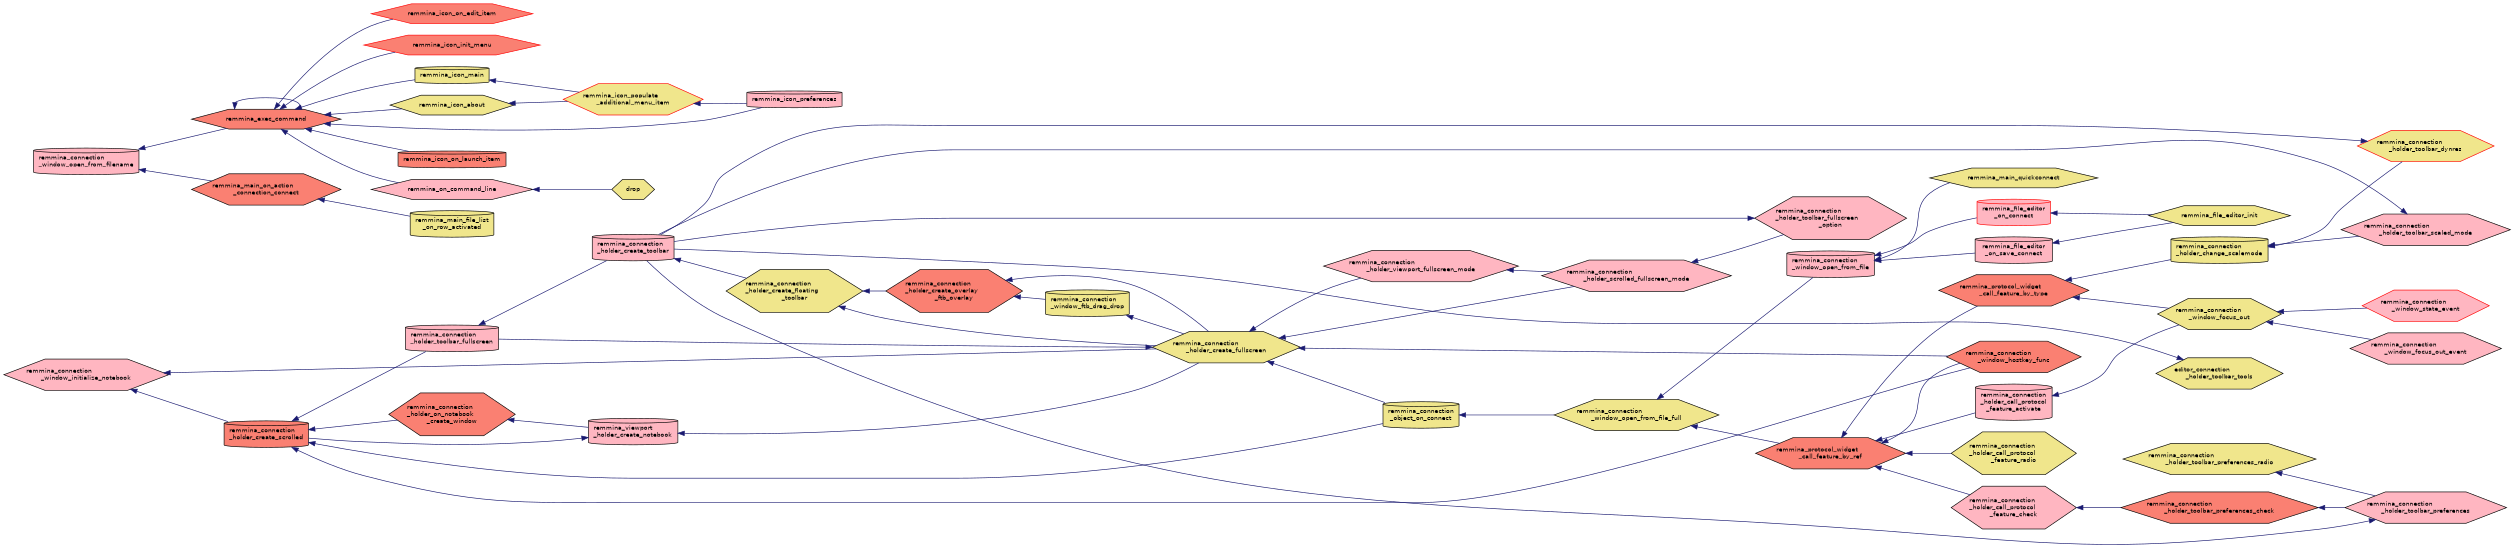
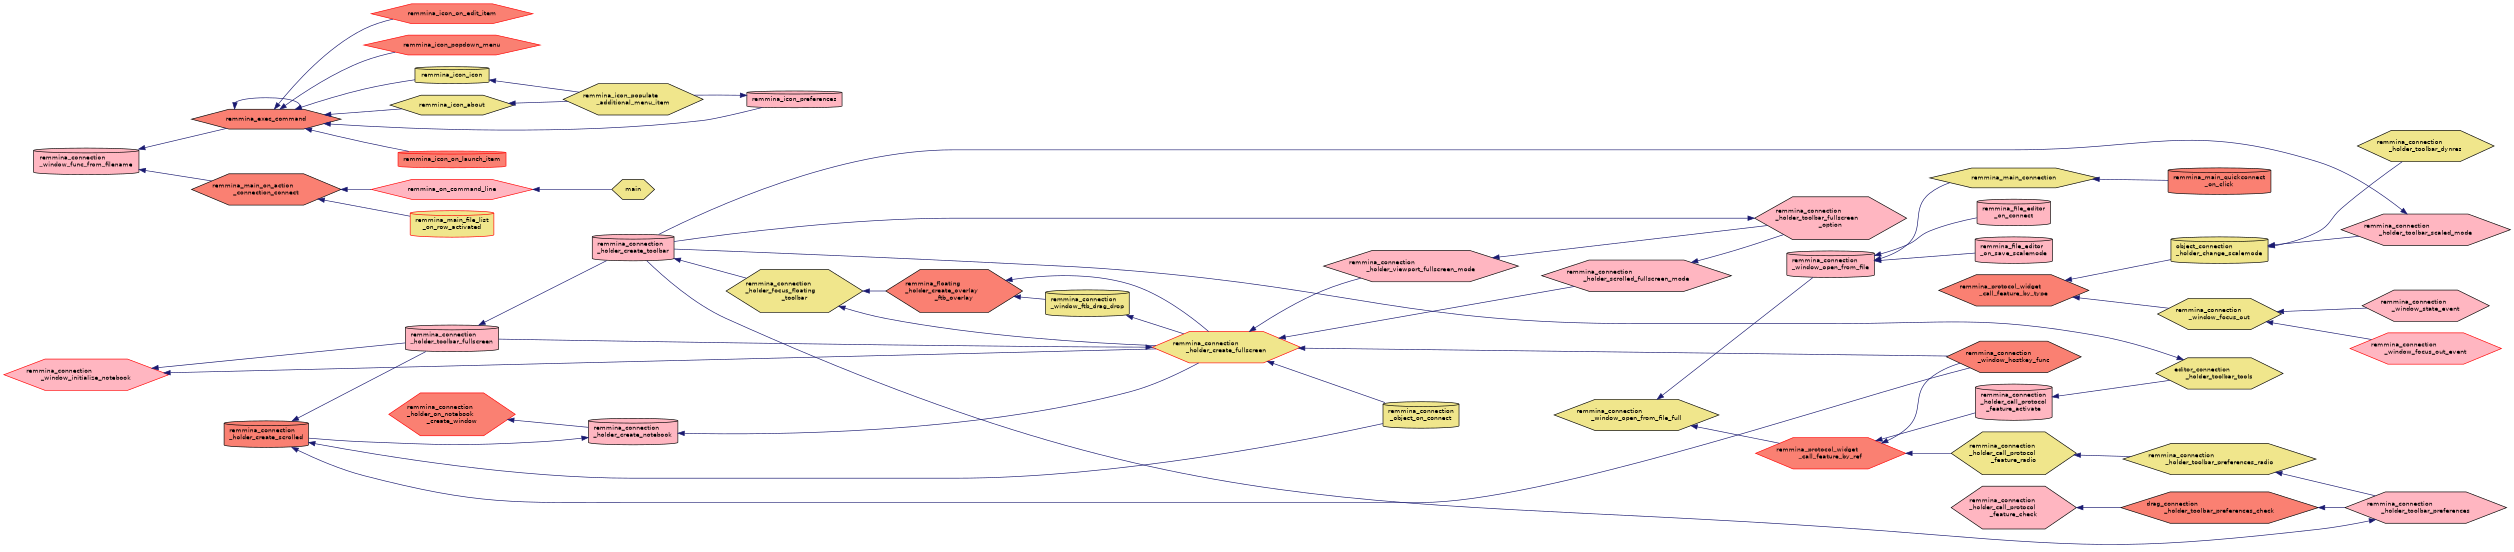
node "remmina_icon_init_menu": label "remmina_icon_init_menu" -> "remmina_icon_popdown_menu"
node "remmina_icon_main": label "remmina_icon_main" -> "remmina_icon_icon"
node "remmina_icon_populate _additional_menu_item": color red -> black
edge "remmina_icon_preferences" -> "remmina_icon_populate _additional_menu_item": reversed
edge "remmina_connection _holder_create_toolbar" -> "remmina_connection _holder_toolbar_dynres": removed
node "remmina_connection _holder_toolbar_dynres": color red -> black
node "remmina_icon_on_launch_item": color black -> red
node "remmina_connection _window_open_from_filename": label "remmina_connection _window_open_from_filename" -> "remmina_connection _window_func_from_filename"
edge "remmina_on_command_line" -> "remmina_exec_command": now "remmina_on_command_line" -> "remmina_main_on_action _connection_connect"
node "remmina_main_quickconnect": label "remmina_main_quickconnect" -> "remmina_main_connection"
node "remmina_main_quickconnect _on_click": added
node "remmina_on_command_line": color black -> red
node "drop": label "drop" -> "main"
node "remmina_file_editor _on_connect": color red -> black
node "remmina_file_editor_init": removed
node "remmina_main_file_list _on_row_activated": color black -> red
node "remmina_file_editor _on_save_connect": label "remmina_file_editor _on_save_connect" -> "remmina_file_editor _on_save_scalemode"
node "remmina_connection _holder_change_scalemode": label "remmina_connection _holder_change_scalemode" -> "object_connection _holder_change_scalemode"
edge "remmina_connection _holder_scrolled_fullscreen_mode" -> "remmina_connection _holder_viewport_fullscreen_mode": now "remmina_connection _holder_toolbar_fullscreen _option" -> "remmina_connection _holder_viewport_fullscreen_mode"
node "remmina_connection _holder_create_floating _toolbar": label "remmina_connection _holder_create_floating _toolbar" -> "remmina_connection _holder_focus_floating _toolbar"
node "remmina_connection _holder_create_overlay _ftb_overlay": label "remmina_connection _holder_create_overlay _ftb_overlay" -> "remmina_floating _holder_create_overlay _ftb_overlay"
node "remmina_connection _window_state_event": color red -> black
node "remmina_connection _holder_create_fullscreen": color black -> red
node "remmina_connection _window_focus_out_event": color black -> red
edge "remmina_connection _window_focus_out" -> "remmina_connection _holder_call_protocol _feature_activate": now "editor_connection _holder_toolbar_tools" -> "remmina_connection _holder_call_protocol _feature_activate"
edge "remmina_protocol_widget _call_feature_by_type" -> "remmina_protocol_widget _call_feature_by_ref": removed
node "remmina_connection _window_initialize_notebook": color black -> red
edge "remmina_connection _holder_create_scrolled" -> "remmina_connection _window_initialize_notebook": now "remmina_connection _holder_toolbar_fullscreen" -> "remmina_connection _window_initialize_notebook"
node "remmina_connection _holder_on_notebook _create_window": color black -> red
edge "remmina_connection _window_open_from_file_full" -> "remmina_connection _object_on_connect": removed
edge "remmina_connection _holder_on_notebook _create_window" -> "remmina_connection _holder_create_scrolled": removed
node "remmina_viewport _holder_create_notebook": label "remmina_viewport _holder_create_notebook" -> "remmina_connection _holder_create_notebook"
node "remmina_protocol_widget _call_feature_by_ref": color black -> red
edge "remmina_connection _holder_toolbar_preferences_radio" -> "remmina_connection _holder_call_protocol _feature_radio": added
edge "remmina_connection _holder_call_protocol _feature_check" -> "remmina_protocol_widget _call_feature_by_ref": removed
node "remmina_connection _holder_toolbar_preferences_check": label "remmina_connection _holder_toolbar_preferences_check" -> "drag_connection _holder_toolbar_preferences_check"
